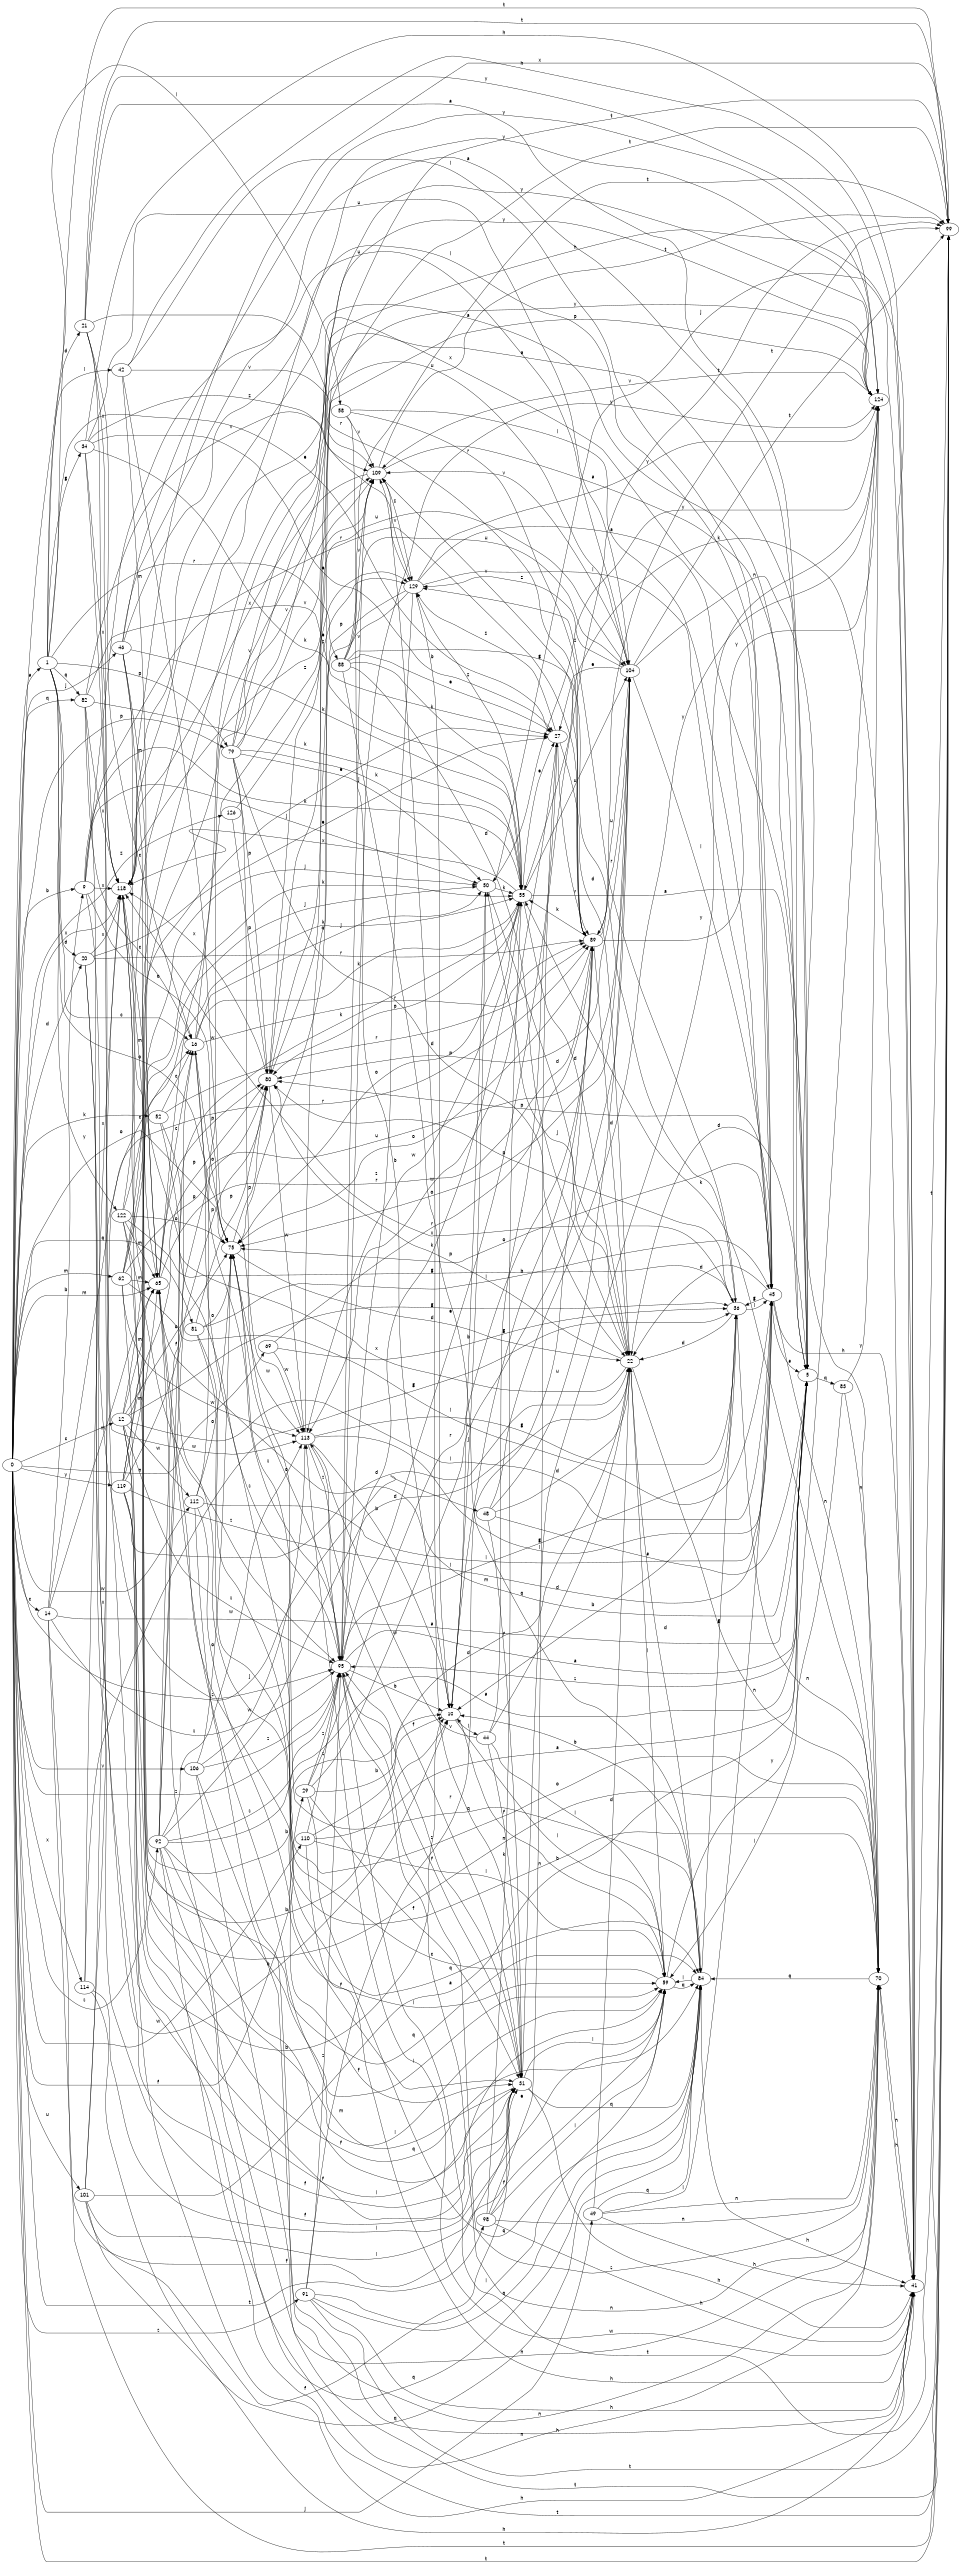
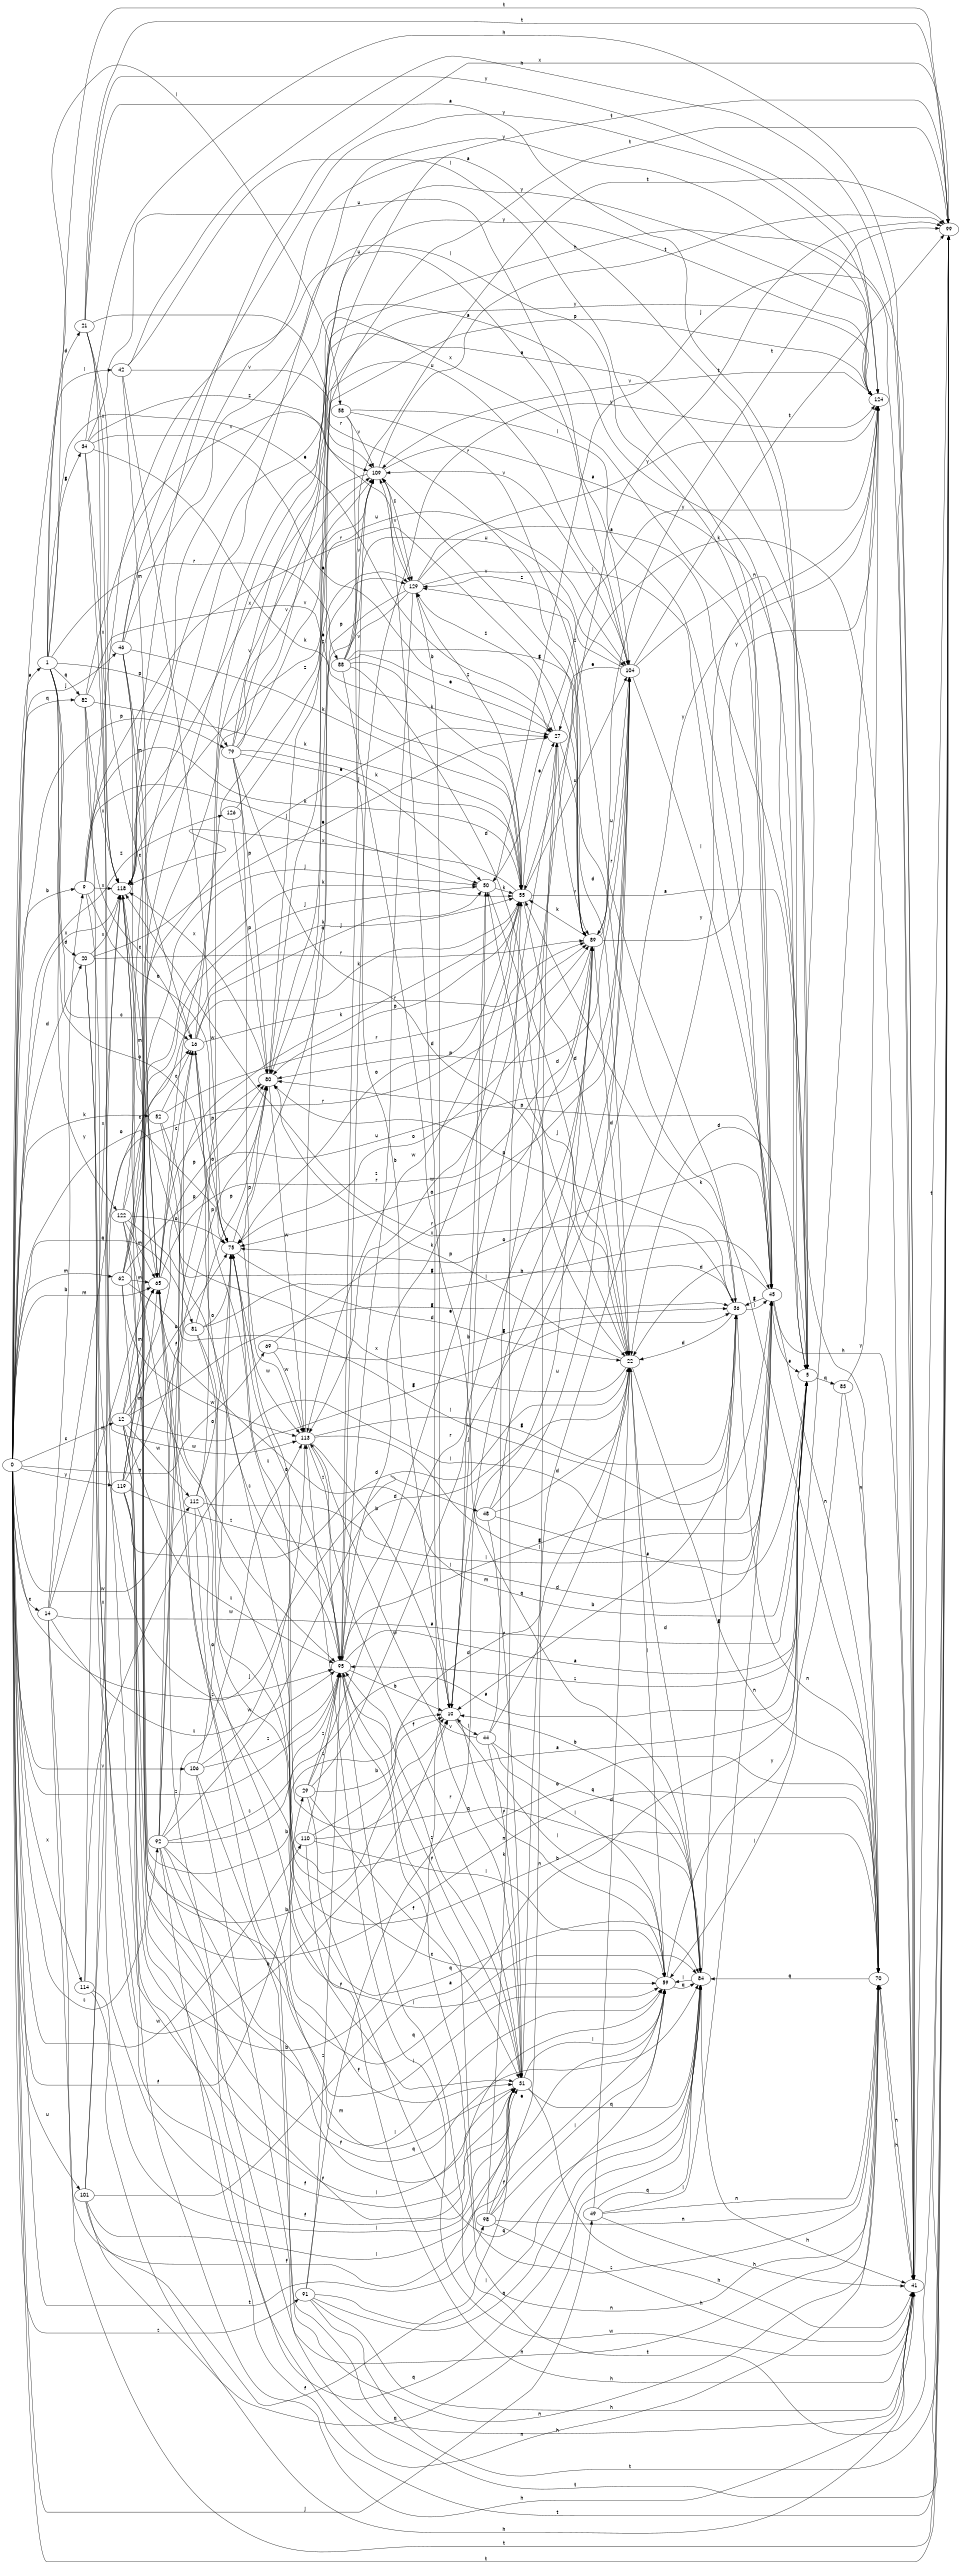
edge "44" -> "84": added, label "q"
